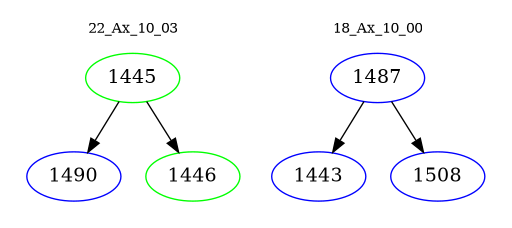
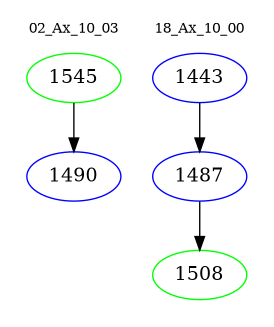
cluster "22_Ax_10_03": label "22_Ax_10_03" -> "02_Ax_10_03"
node "1445": label "1445" -> "1545"
edge "1487" -> "1443": reversed
node "1446": removed
node "1508": color blue -> green
